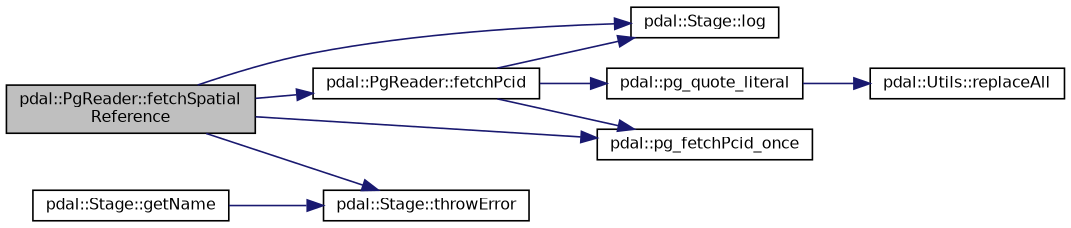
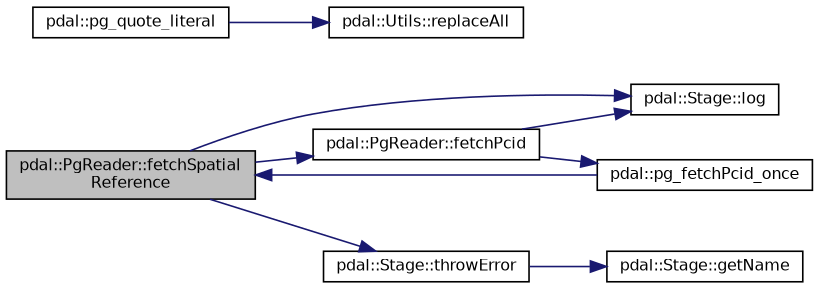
edge "pdal::PgReader::fetchPcid" -> "pdal::pg_quote_literal": removed
edge "pdal::PgReader::fetchSpatial Reference" -> "pdal::pg_fetchPcid_once": reversed
edge "pdal::Stage::getName" -> "pdal::Stage::throwError": reversed
